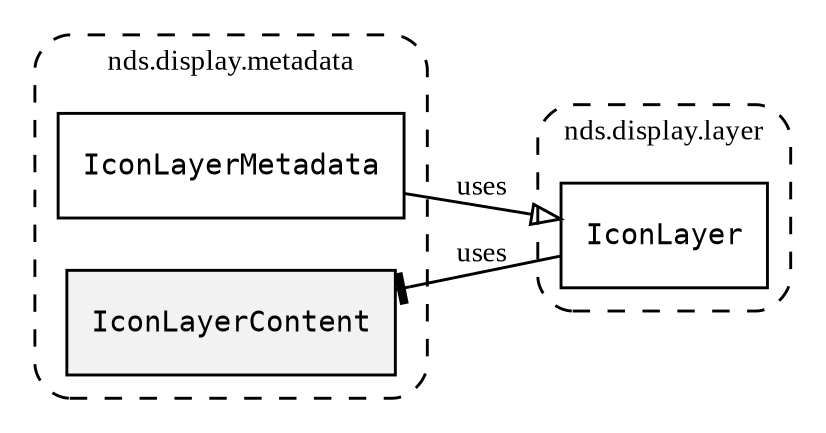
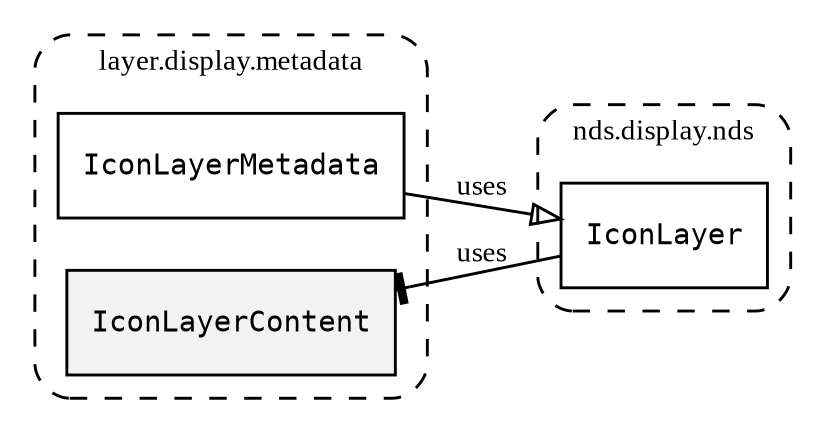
cluster "nds.display.metadata": label "nds.display.metadata" -> "layer.display.metadata"
cluster "nds.display.layer": label "nds.display.layer" -> "nds.display.nds"
